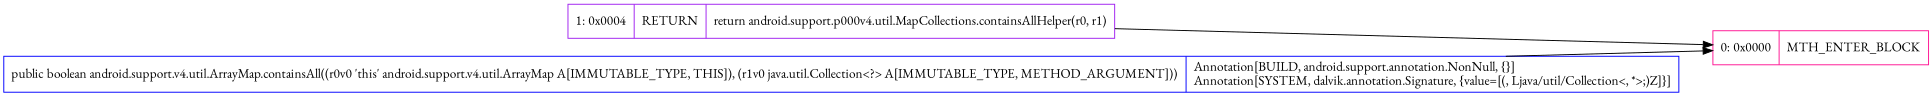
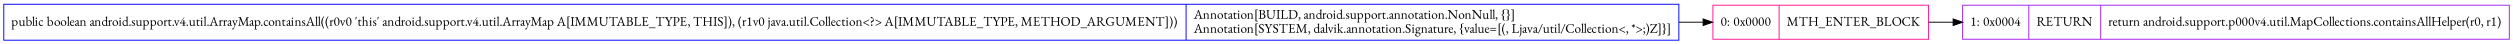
edge "1: 0x0004" -> "0: 0x0000": reversed
